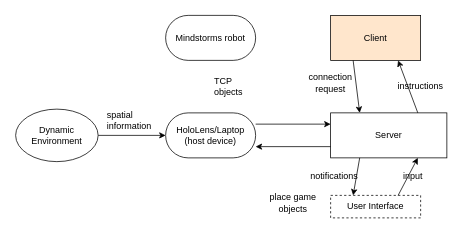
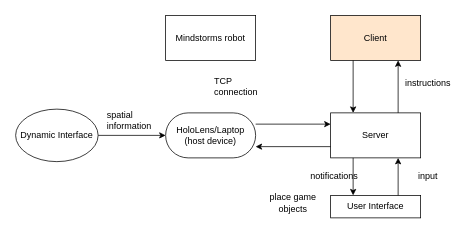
node "Mindstorms robot": shape rounded rectangle -> rectangle
node "connection request": removed
node "TCP objects": label "TCP objects" -> "TCP connection"
node "instructions": moved (420, 87) -> (428, 83)
node "Dynamic Environment": label "Dynamic Environment" -> "Dynamic Interface"
node "Server": size 116x45 -> 90x45
node "input": moved (413, 177) -> (428, 177)
node "User Interface": style dashed -> solid
